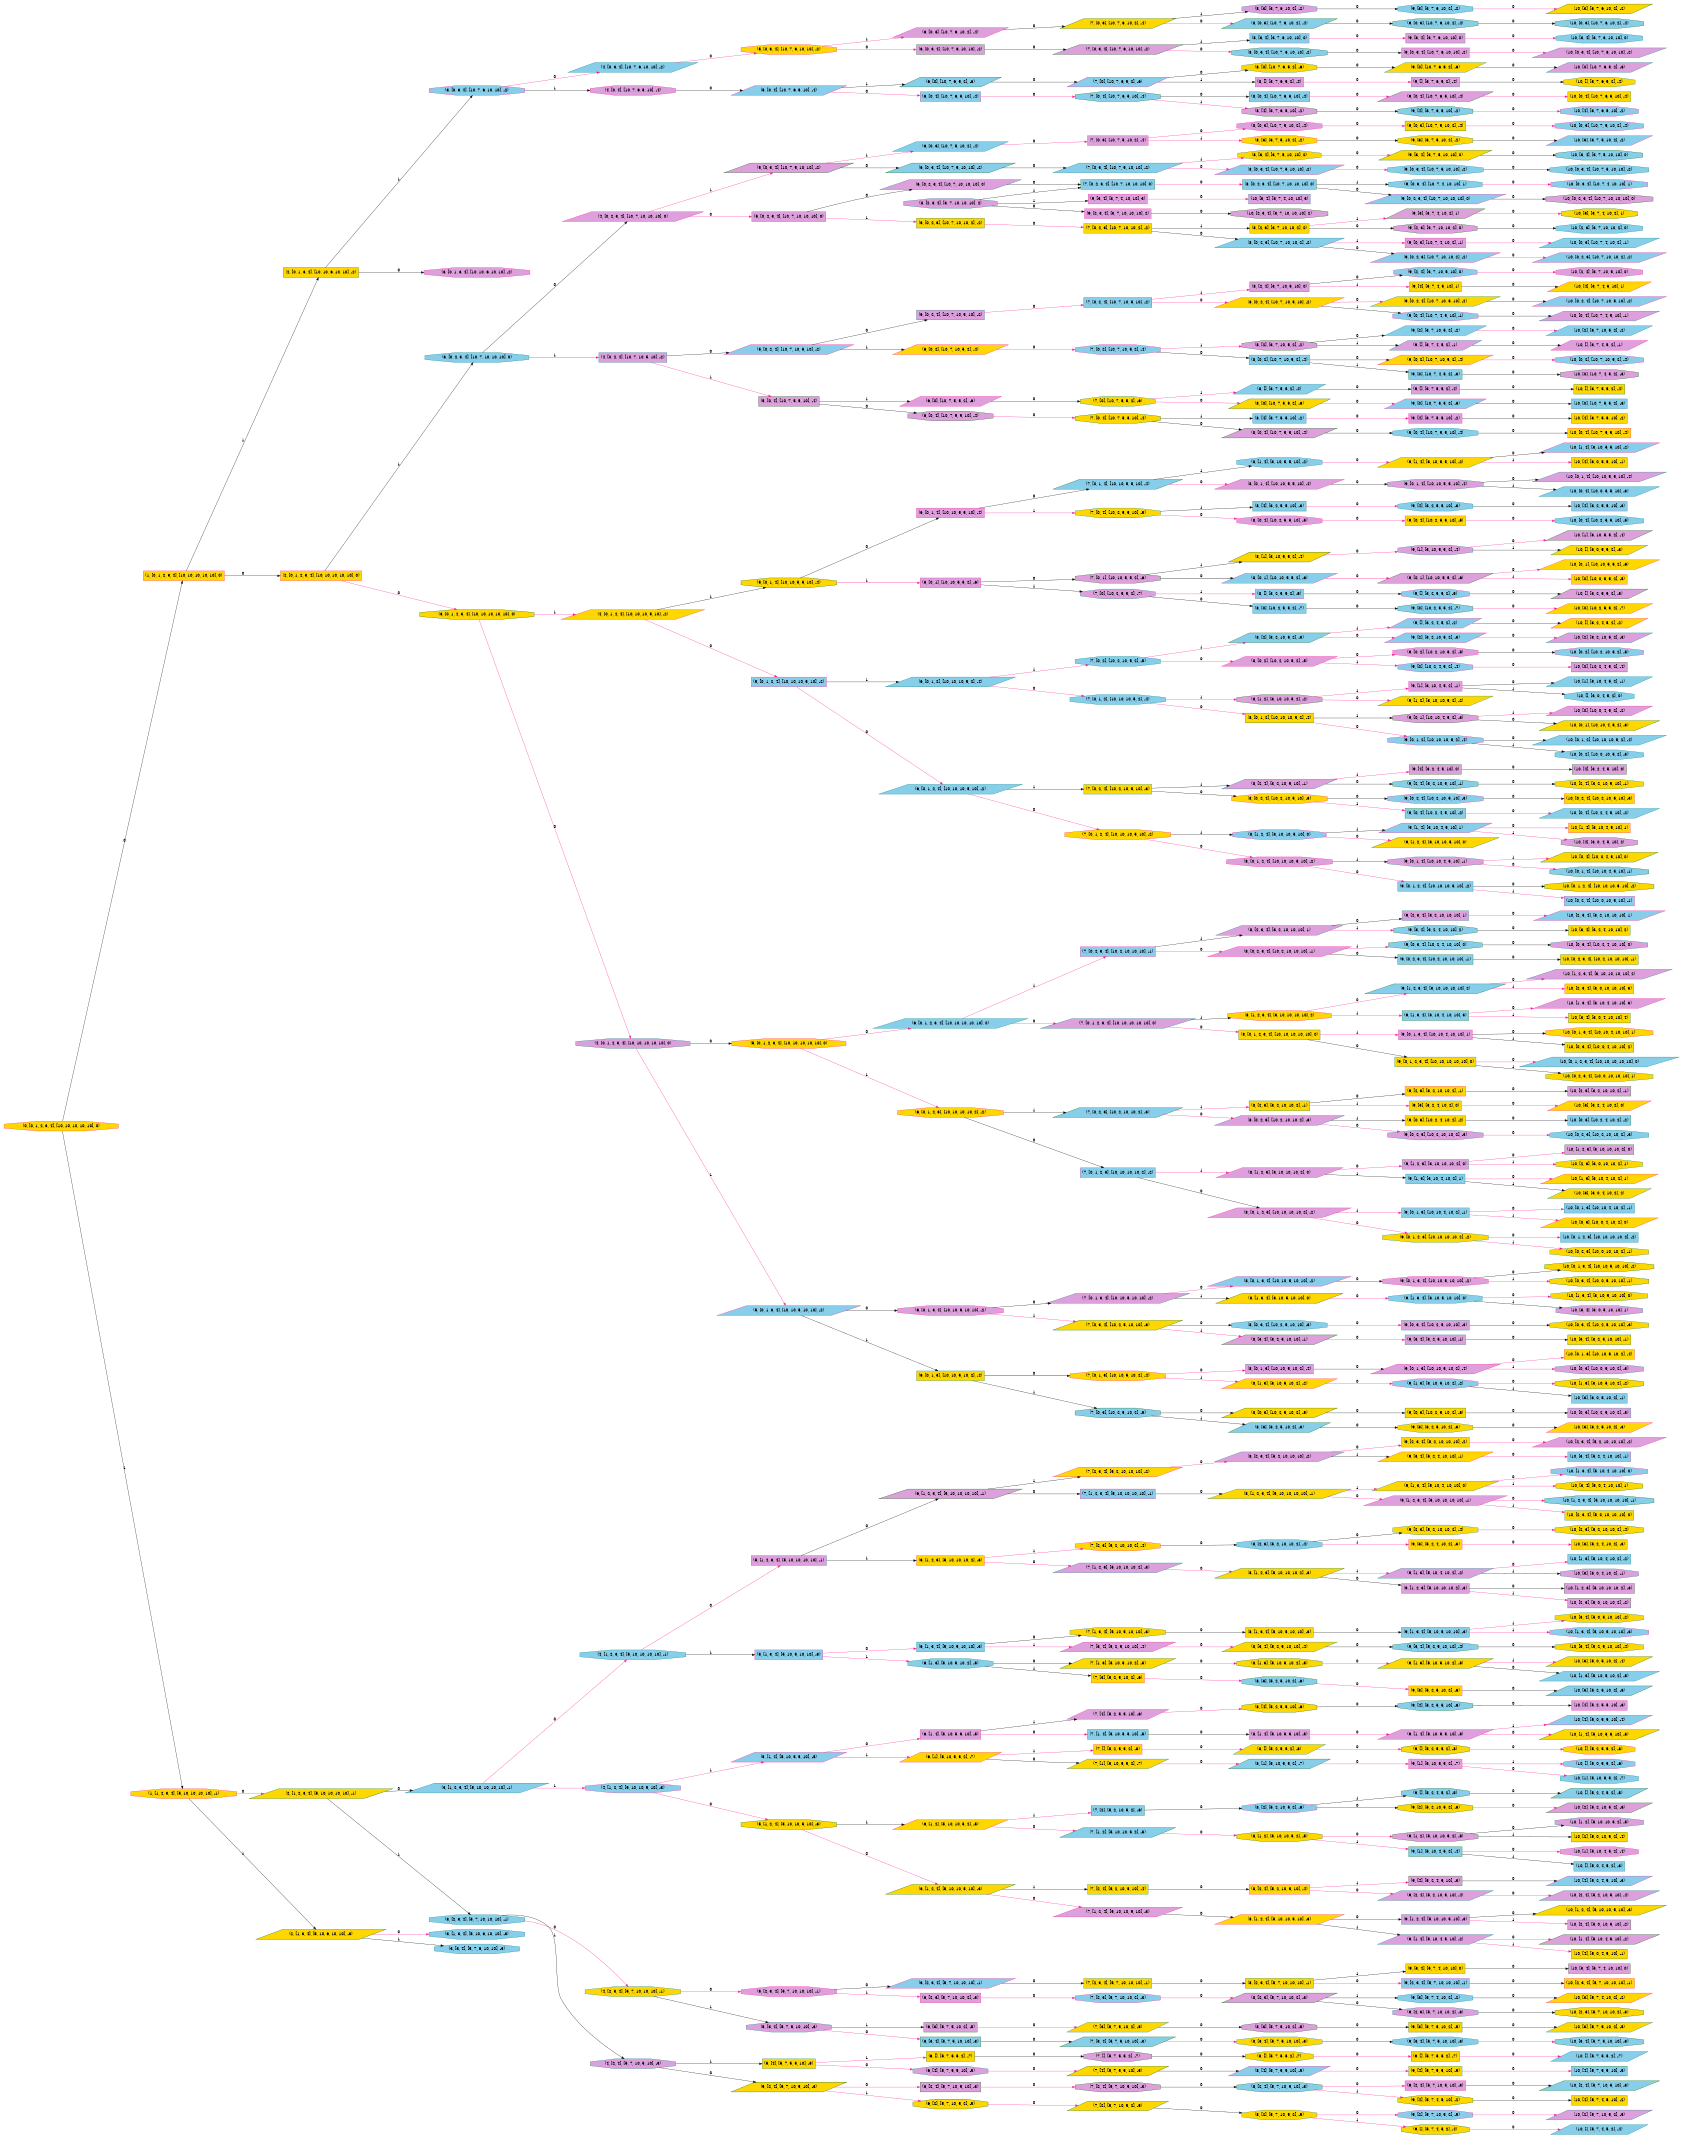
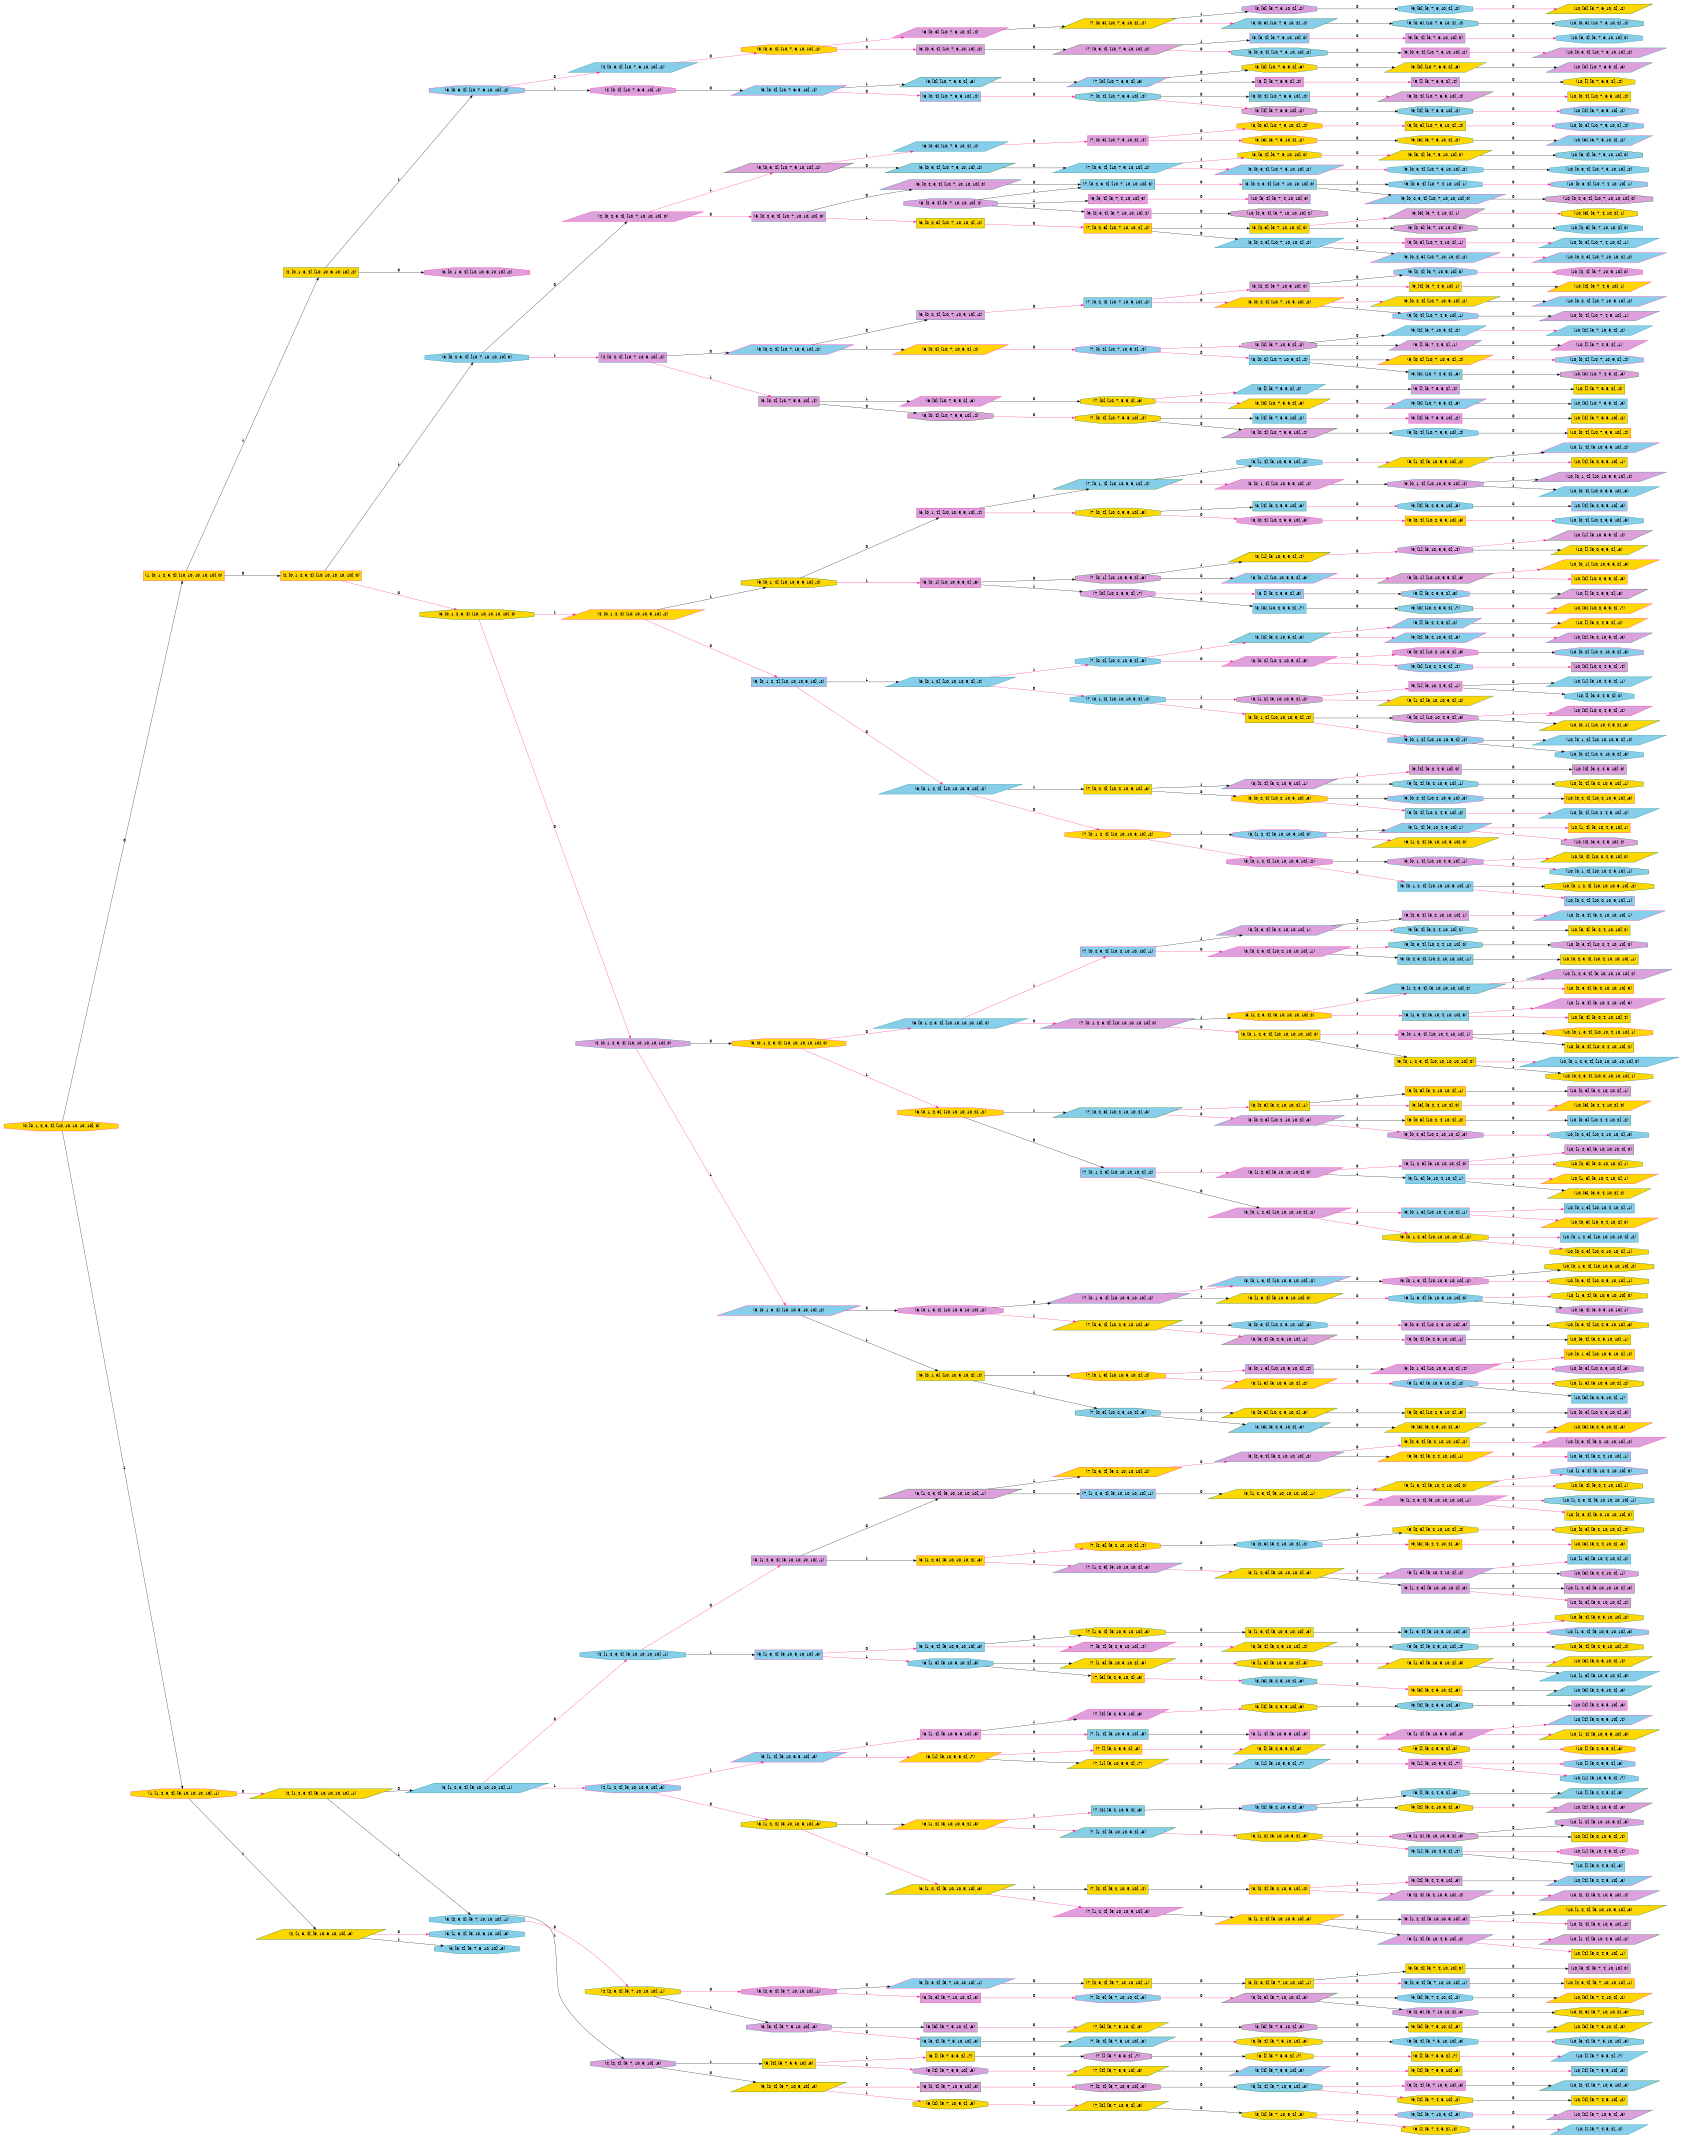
node "(8, [0, 3], [10, 7, 5, 10, 2], -4)": fillcolor plum -> gold
edge "(7, [0, 2], [10, 7, 10, 5, 2], -4)" -> "(8, [0, 2], [10, 7, 10, 5, 2], -4)": color black -> deeppink
edge "(6, [0, 1, 3], [10, 10, 5, 10, 2], -4)" -> "(7, [0, 1, 3], [10, 10, 5, 10, 2], -4)": label "0" -> "7"
node "(9, [3], [3, 2, 5, 10, 2], -3)": shape octagon -> parallelogram
edge "(9, [1, 3, 4], [5, 10, 5, 10, 10], -3)" -> "(10, [1, 3, 4], [5, 10, 5, 10, 10], -3)": label "1" -> "0"
